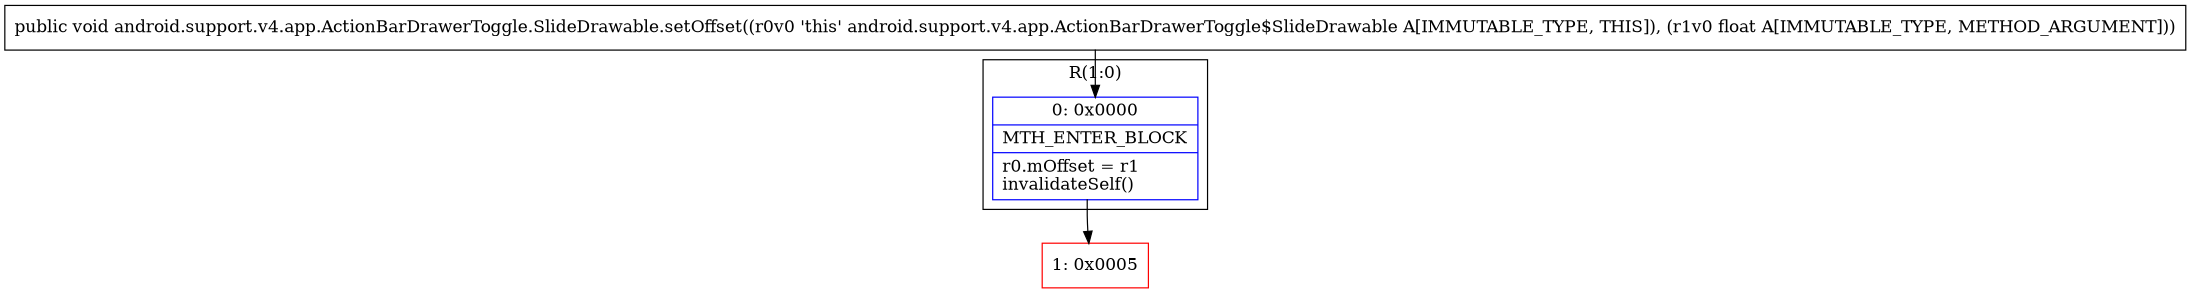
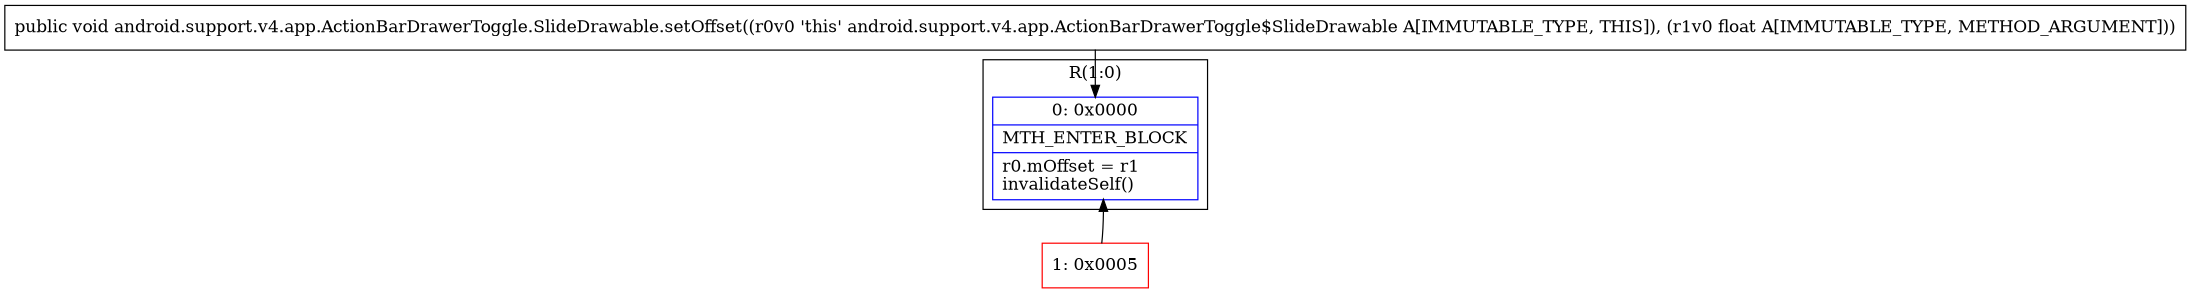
edge "0: 0x0000" -> "1: 0x0005": reversed
